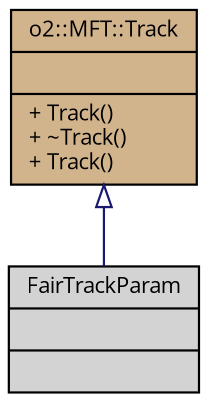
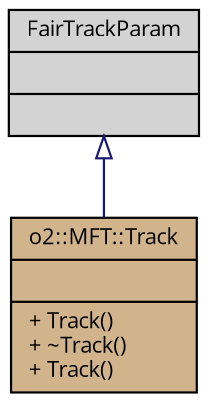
edge "FairTrackParam" -> "o2::MFT::Track": reversed
